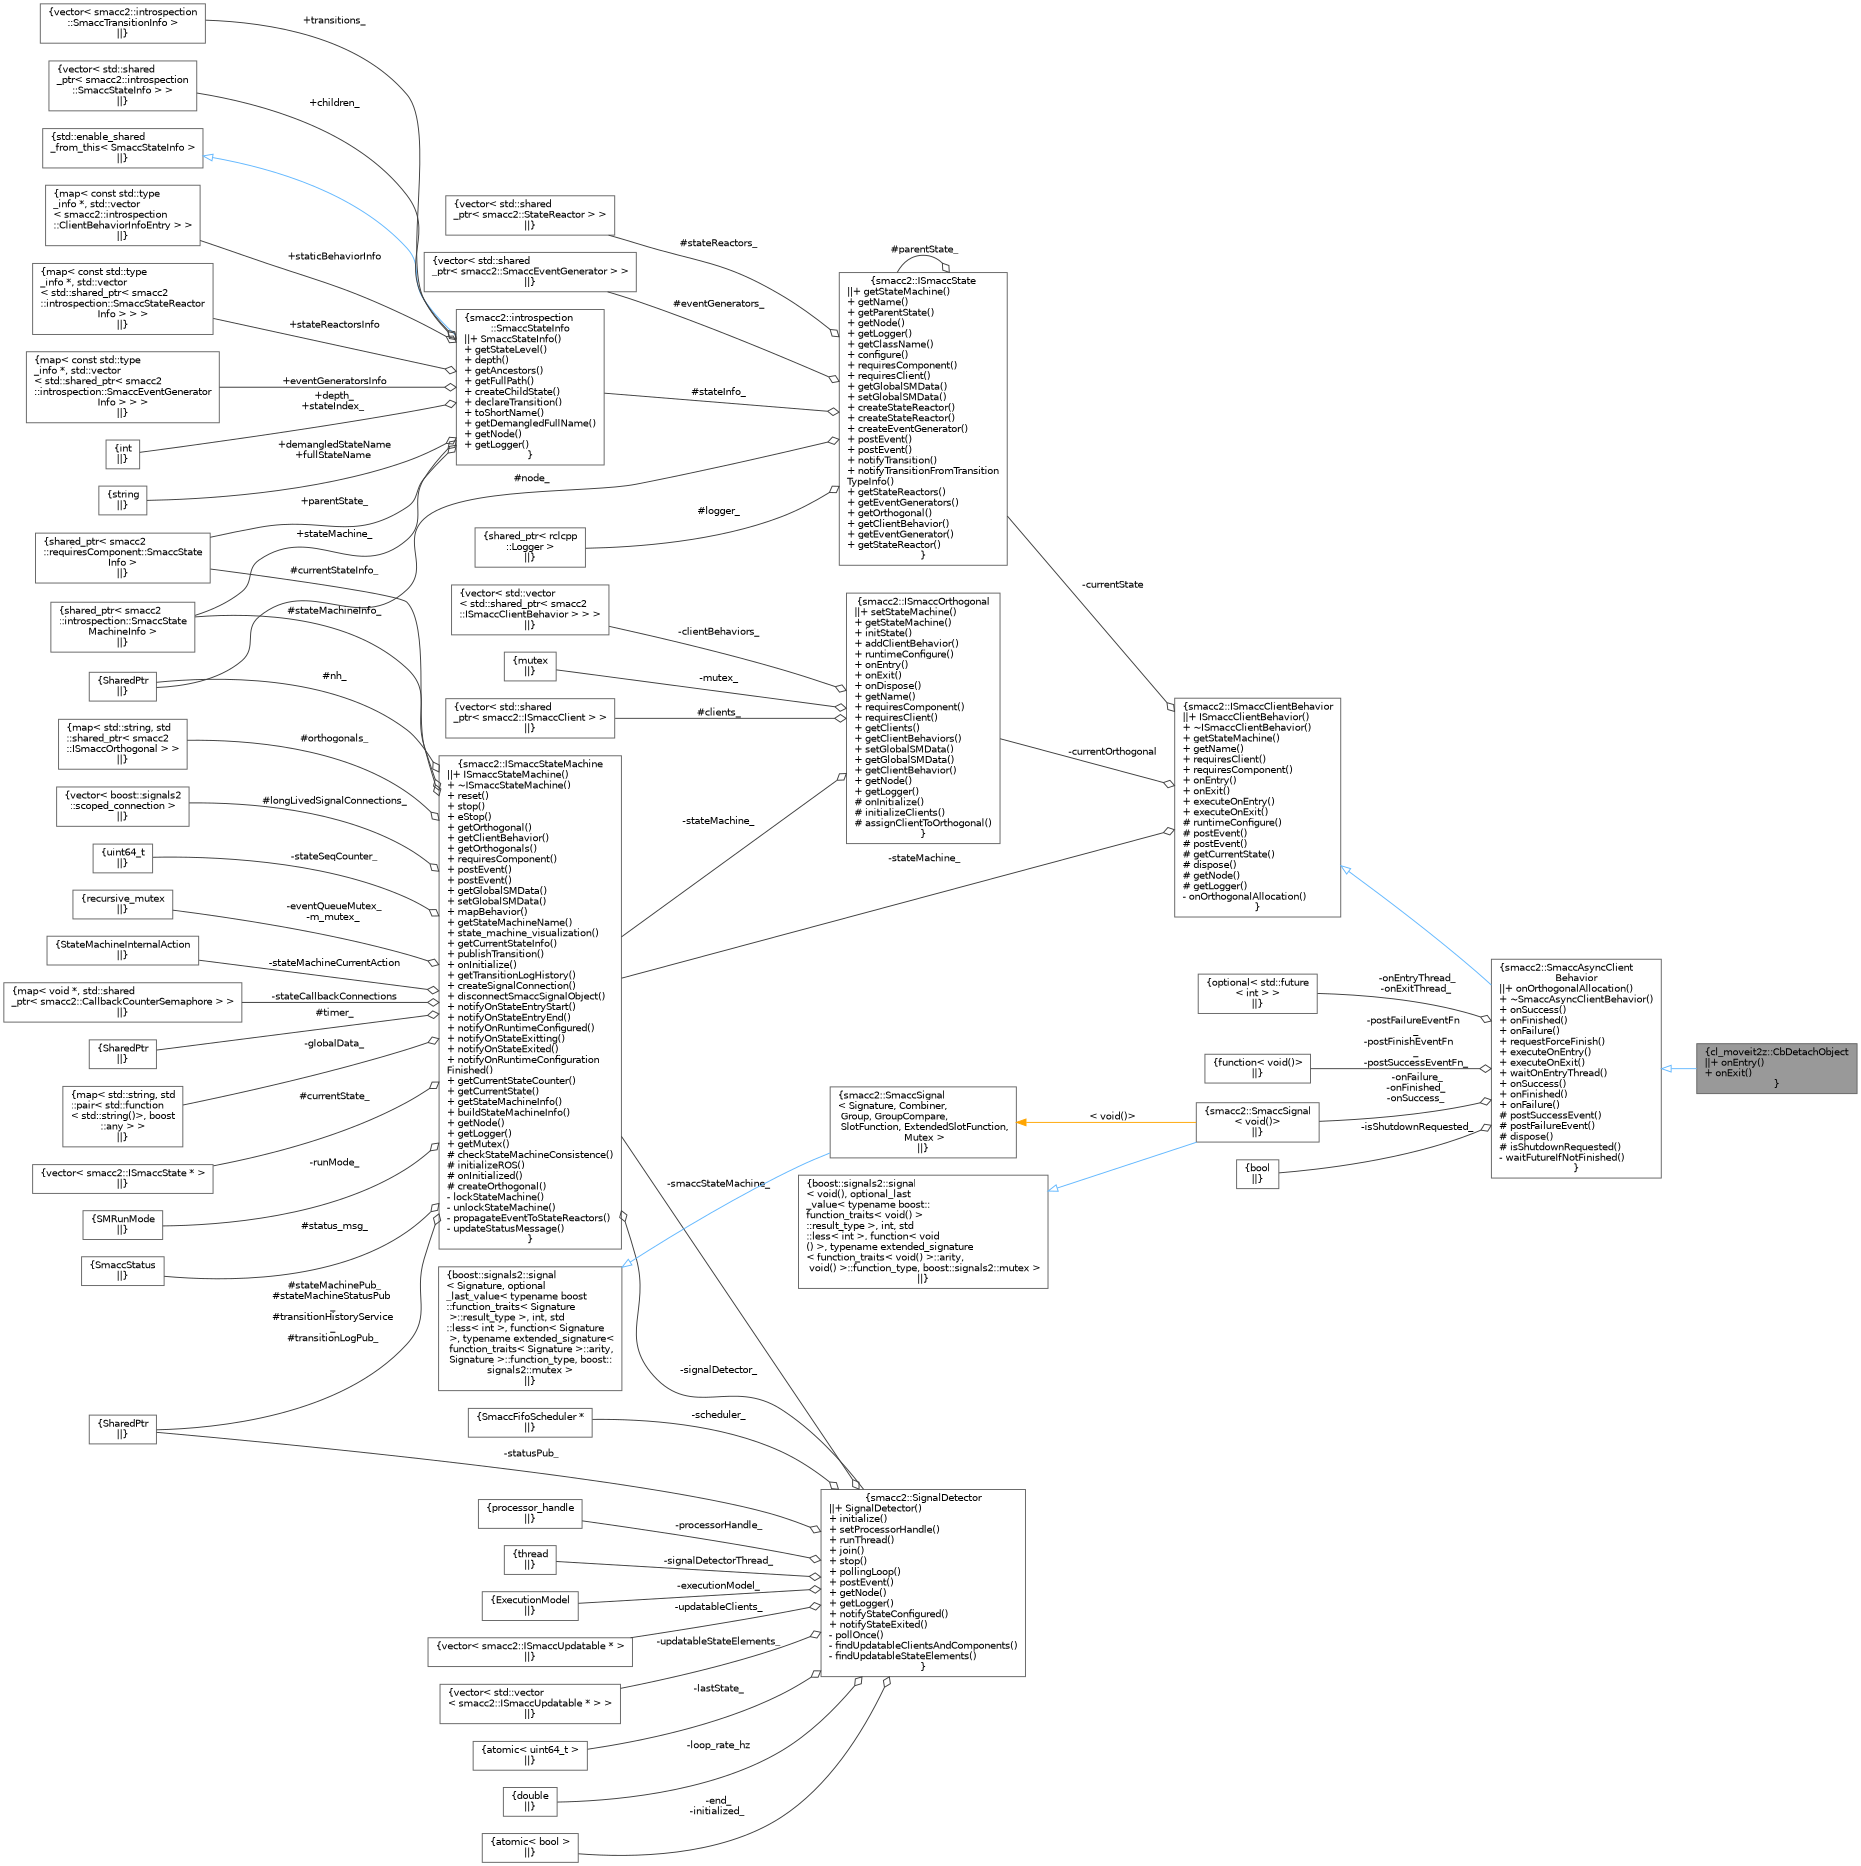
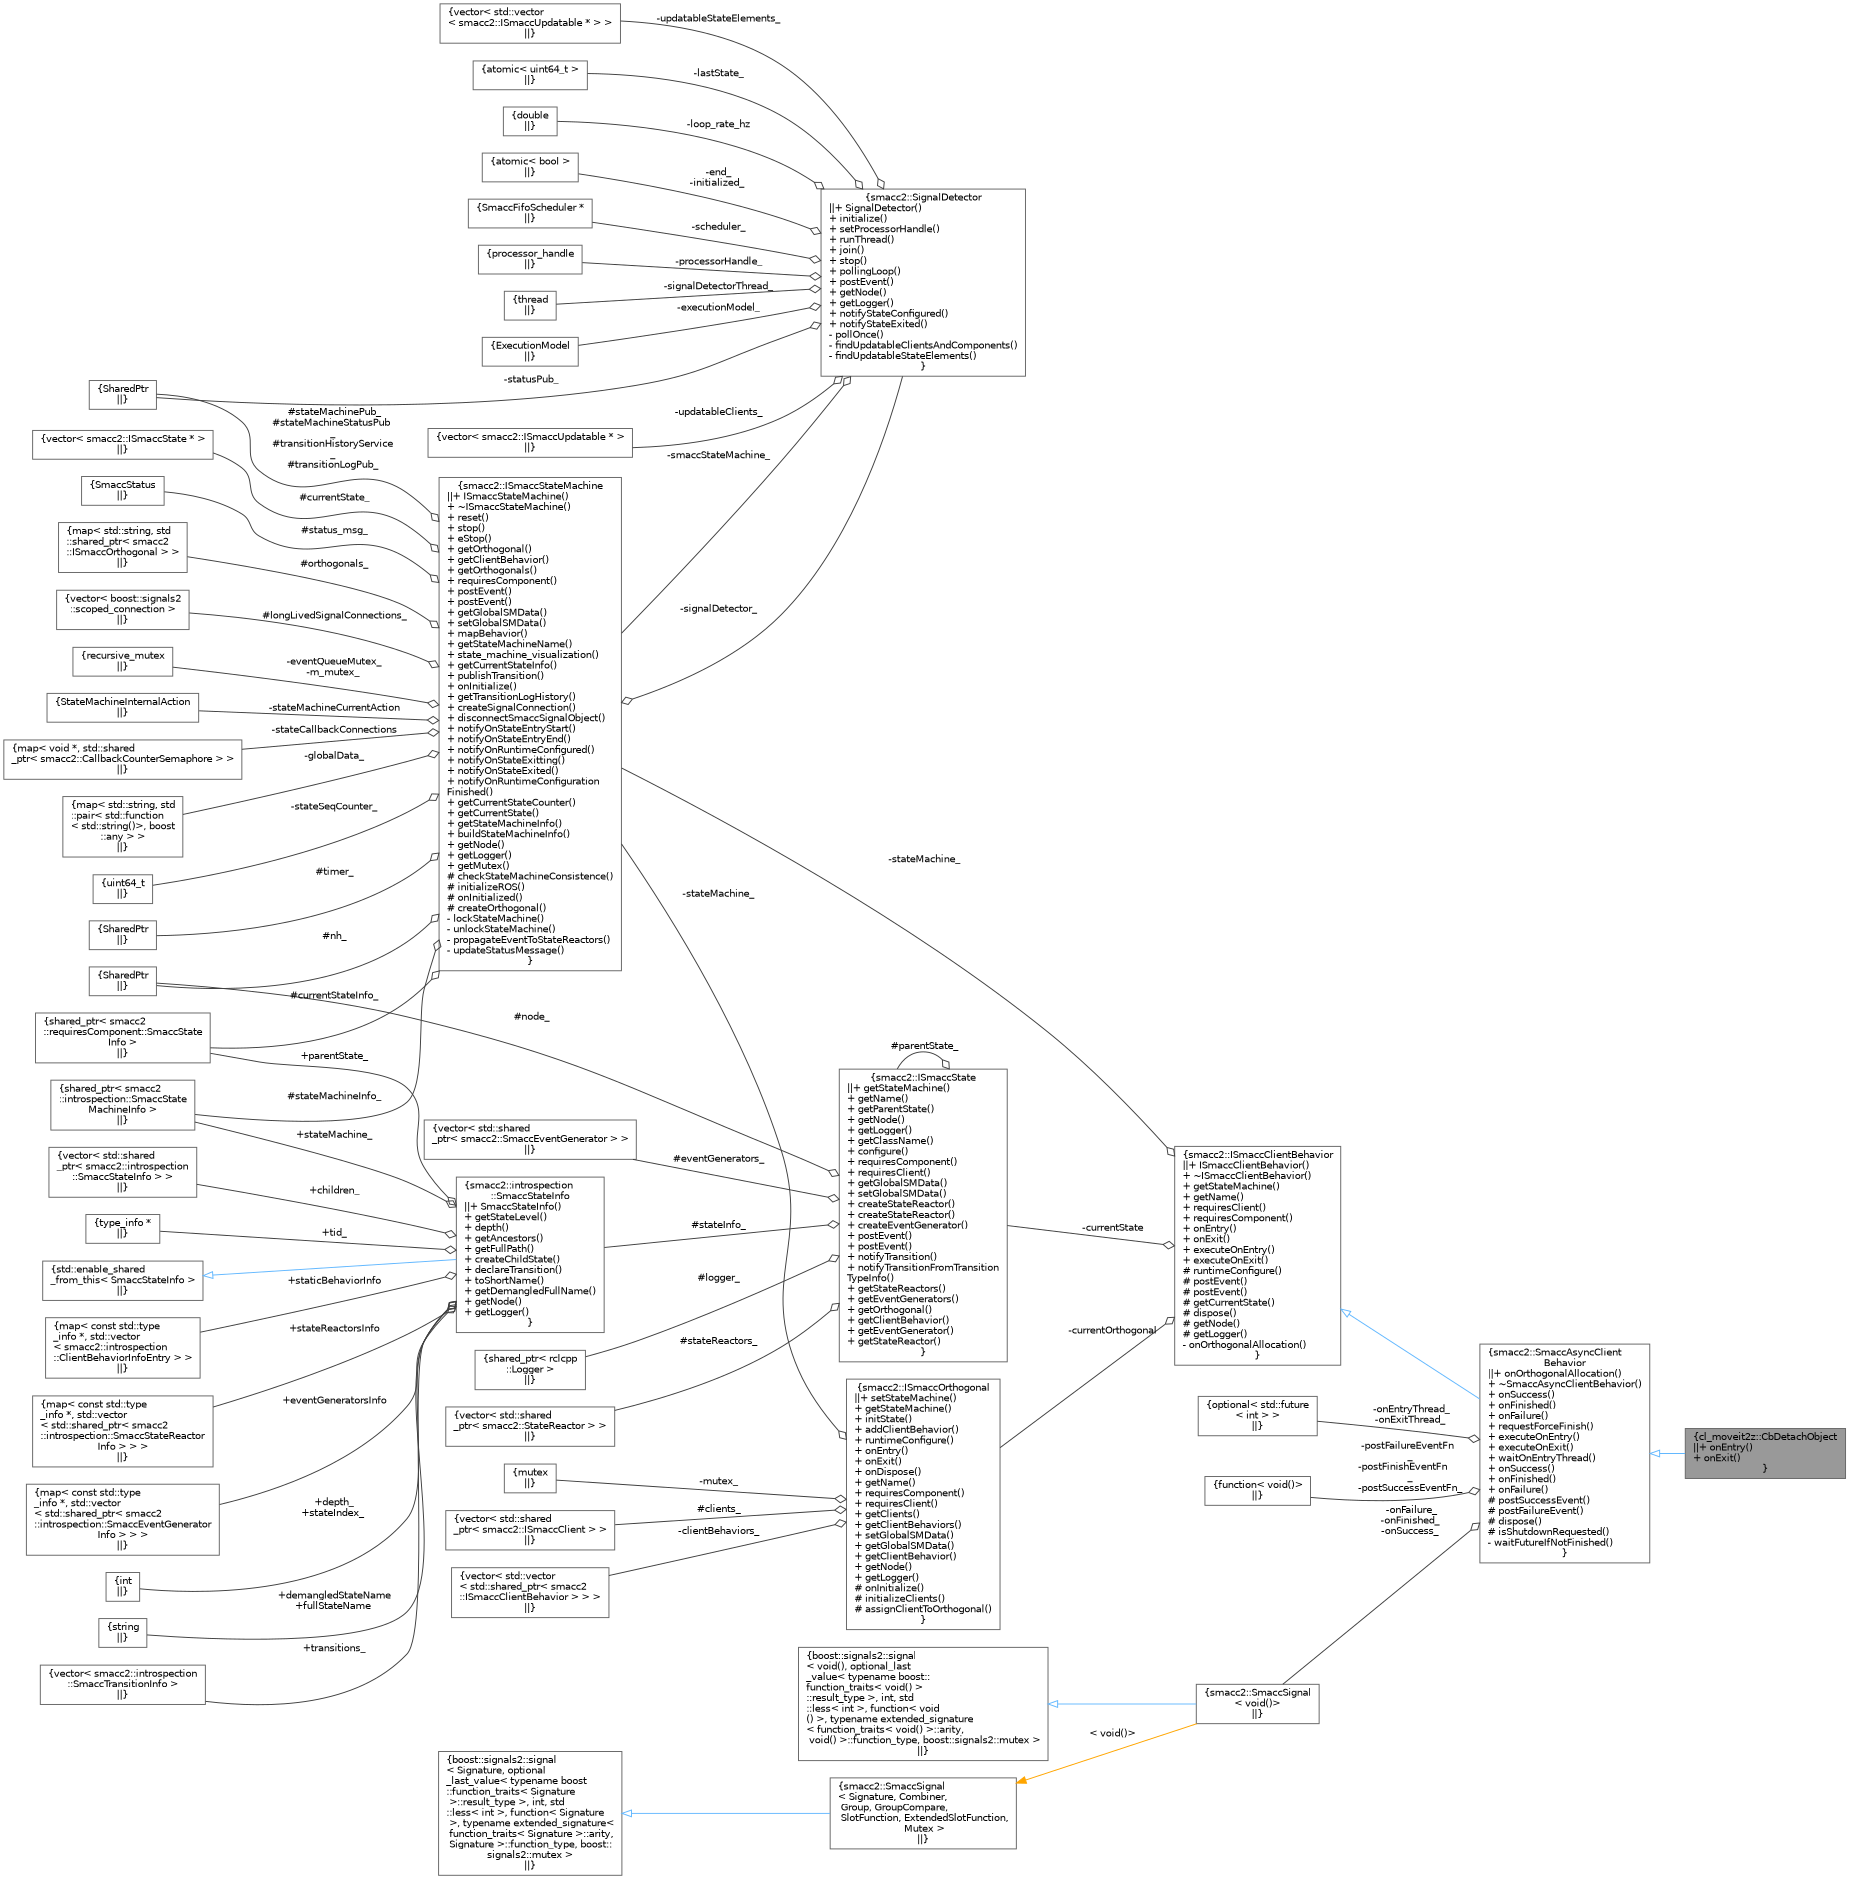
node "{bool ||}": removed
node "{SMRunMode ||}": removed
node "{type_info * ||}": added
